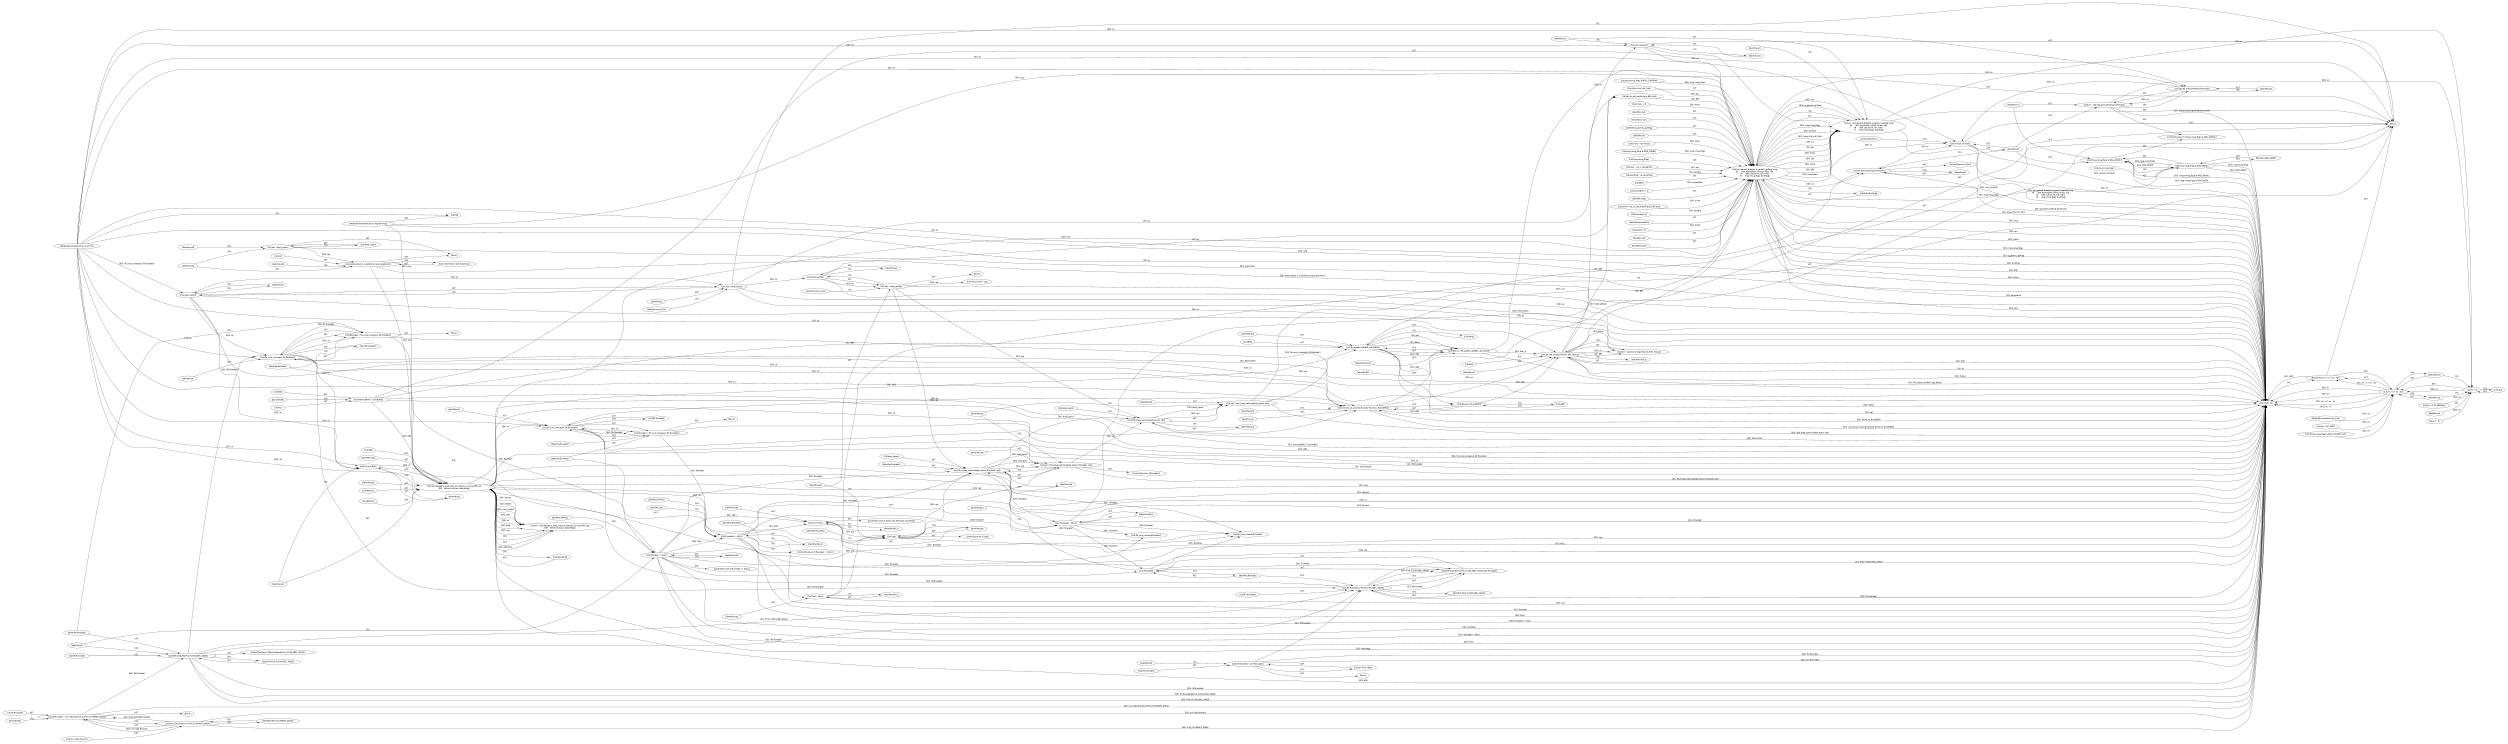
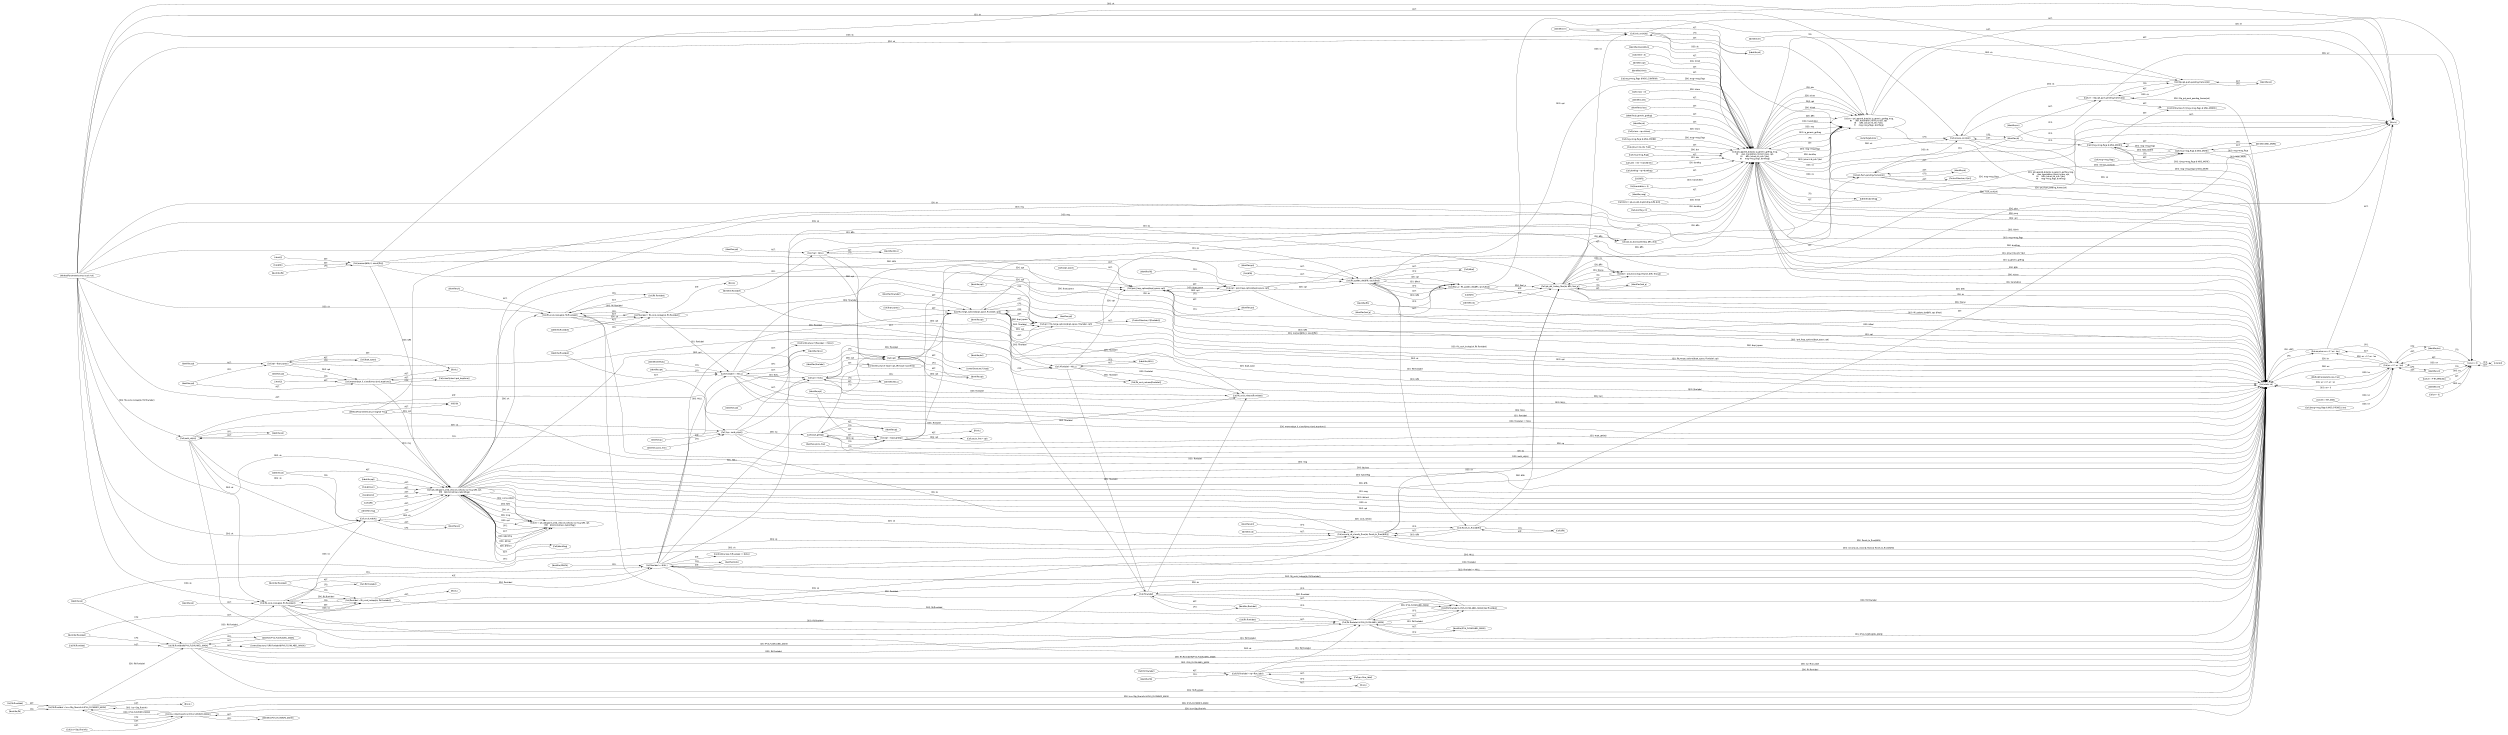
edge "(Call,opt = ipv6_fixup_options(&opt_space, opt))" -> "(Call,ipv6_fixup_options(&opt_space, opt))": added, label "CFG:"
edge "(Call,!opt)" -> "(Call,opt = fl6_merge_options(&opt_space, flowlabel, opt))": now "(Call,!opt)" -> "(Call,ipv6_fixup_options(&opt_space, opt))"
